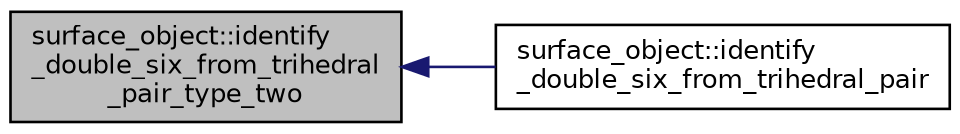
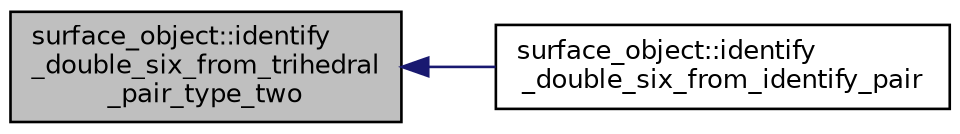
node "surface_object::identify _double_six_from_trihedral_pair": label "surface_object::identify _double_six_from_trihedral_pair" -> "surface_object::identify _double_six_from_identify_pair"
